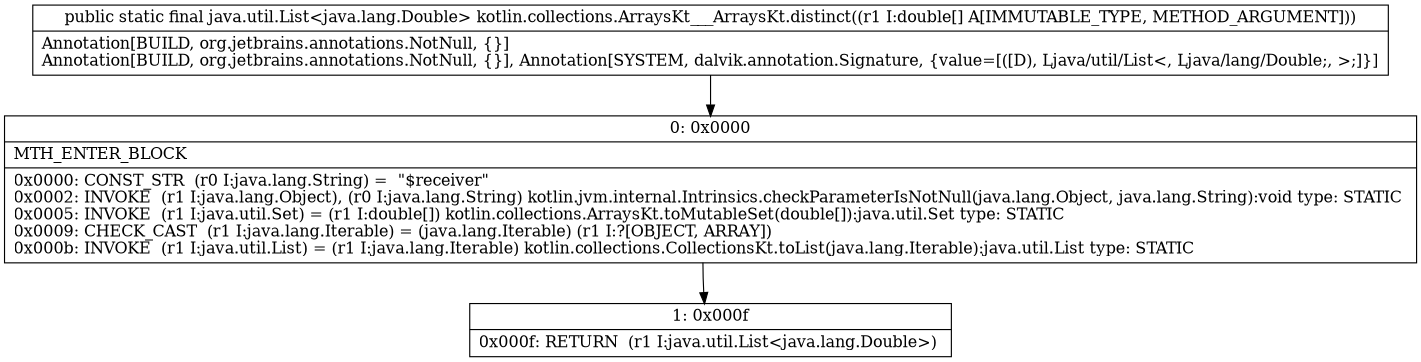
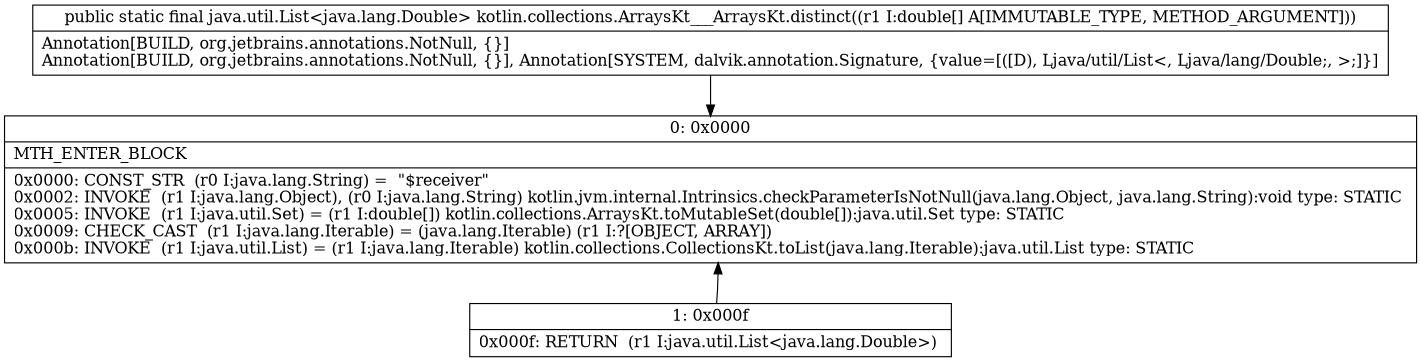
edge "0: 0x0000" -> "1: 0x000f": reversed
